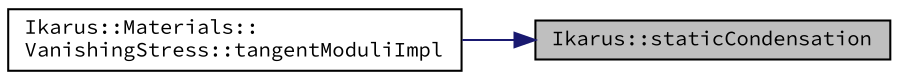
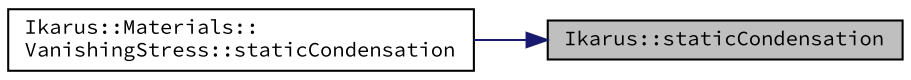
node "Ikarus::Materials:: VanishingStress::tangentModuliImpl": label "Ikarus::Materials:: VanishingStress::tangentModuliImpl" -> "Ikarus::Materials:: VanishingStress::staticCondensation"
